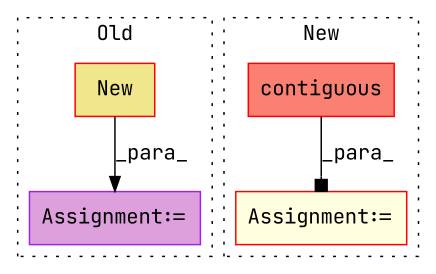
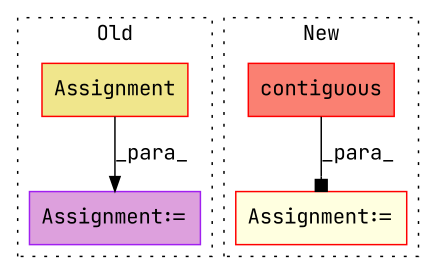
node "New": label "New" -> "Assignment"
